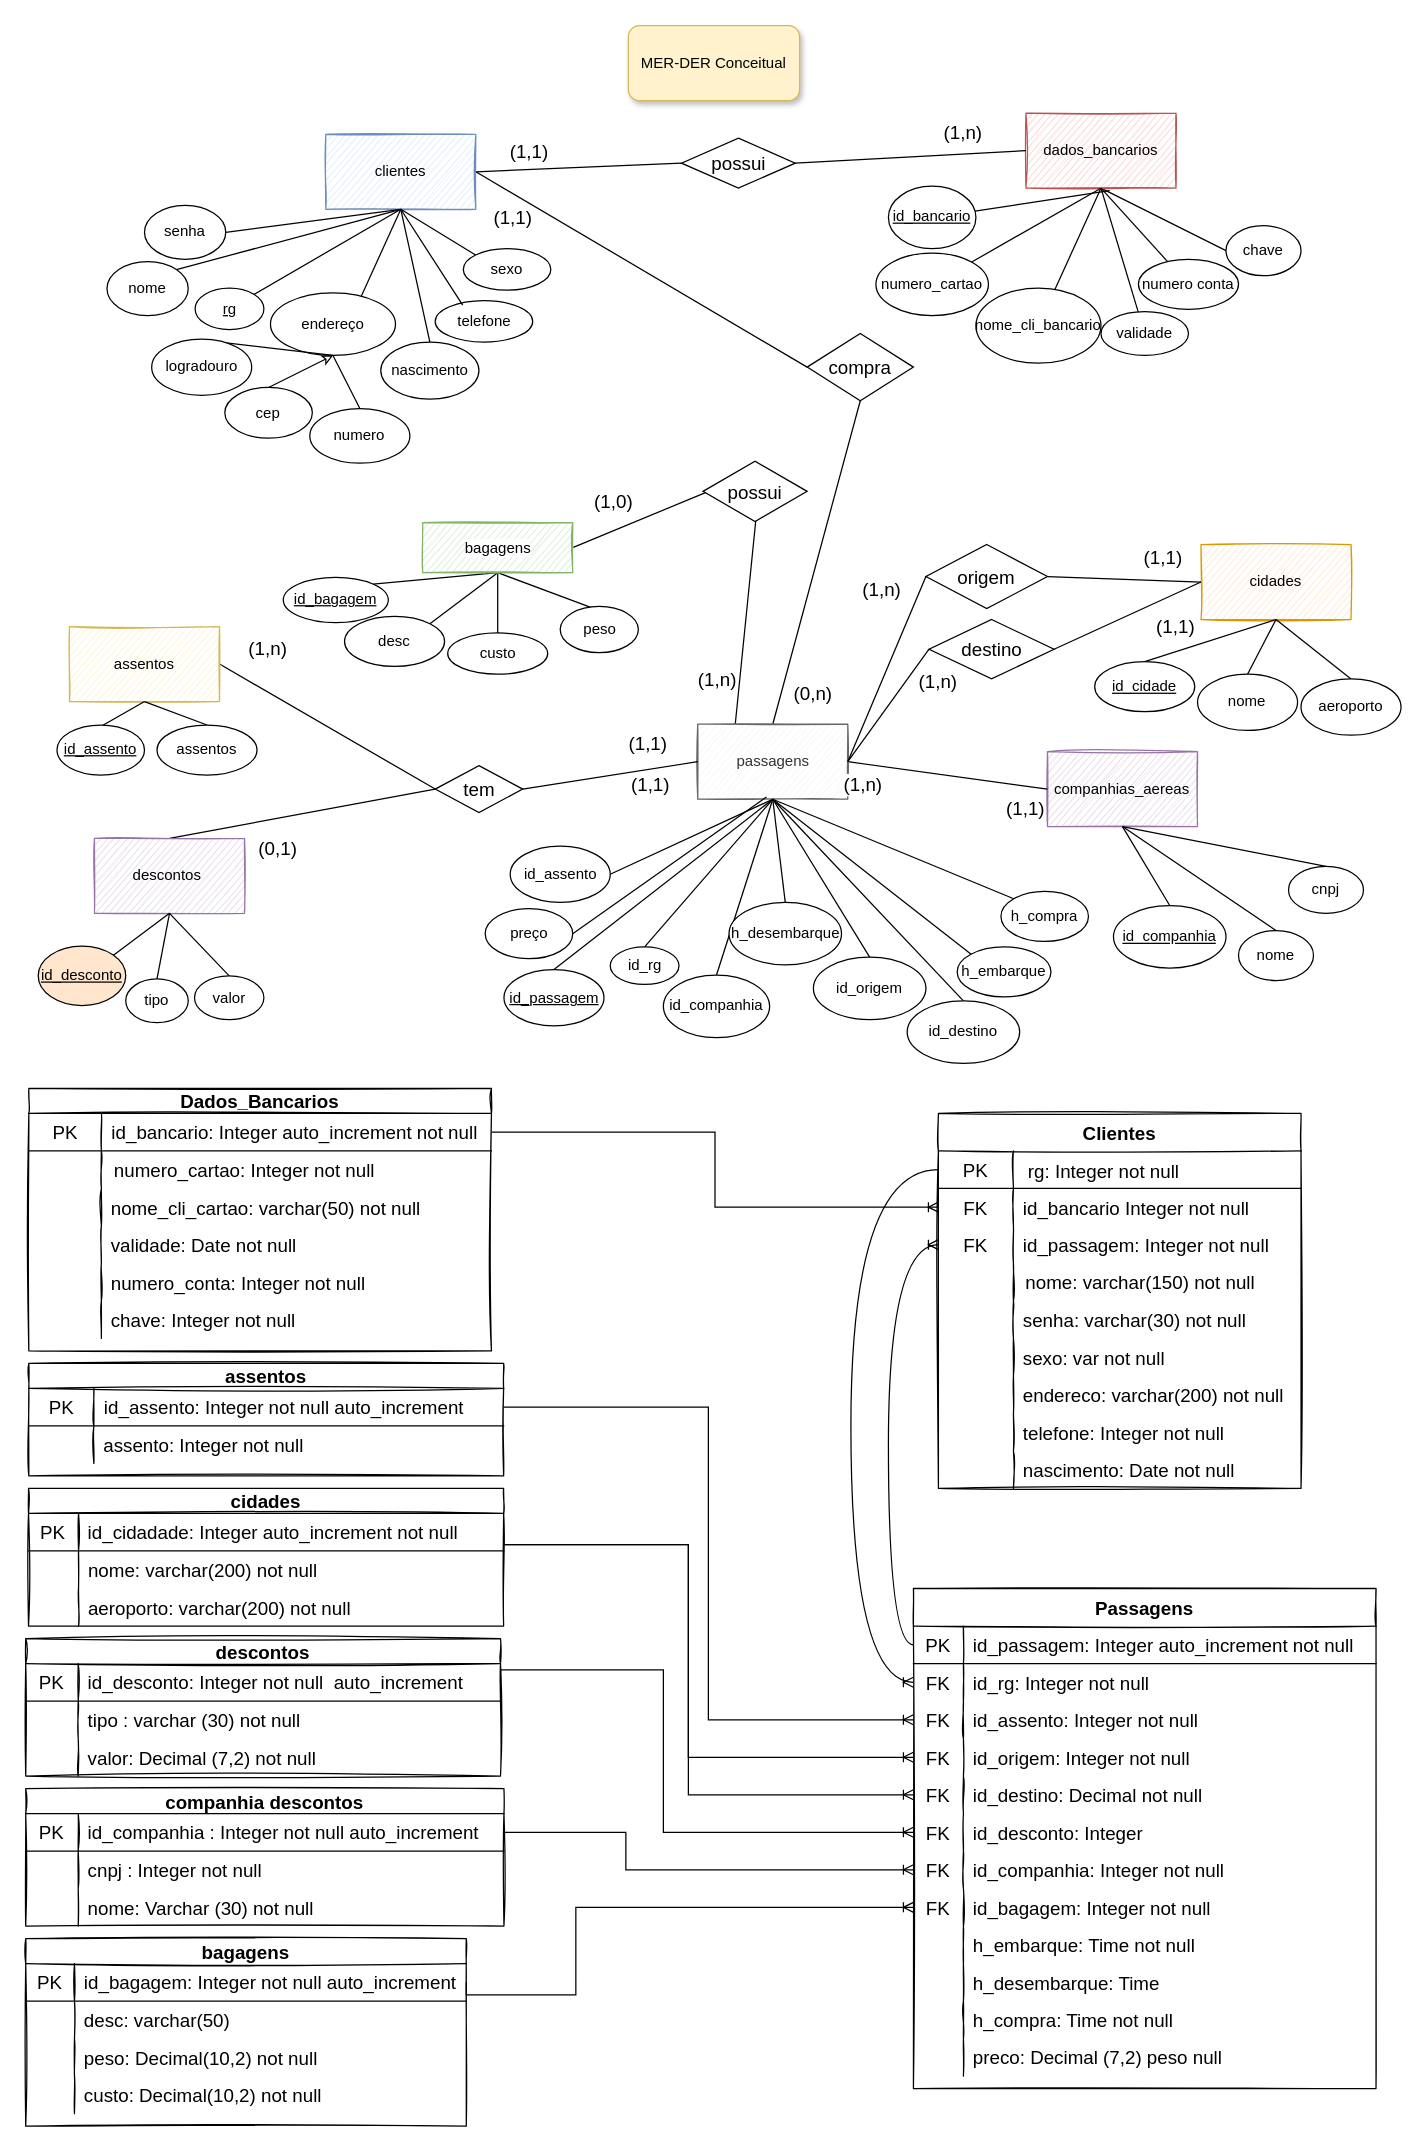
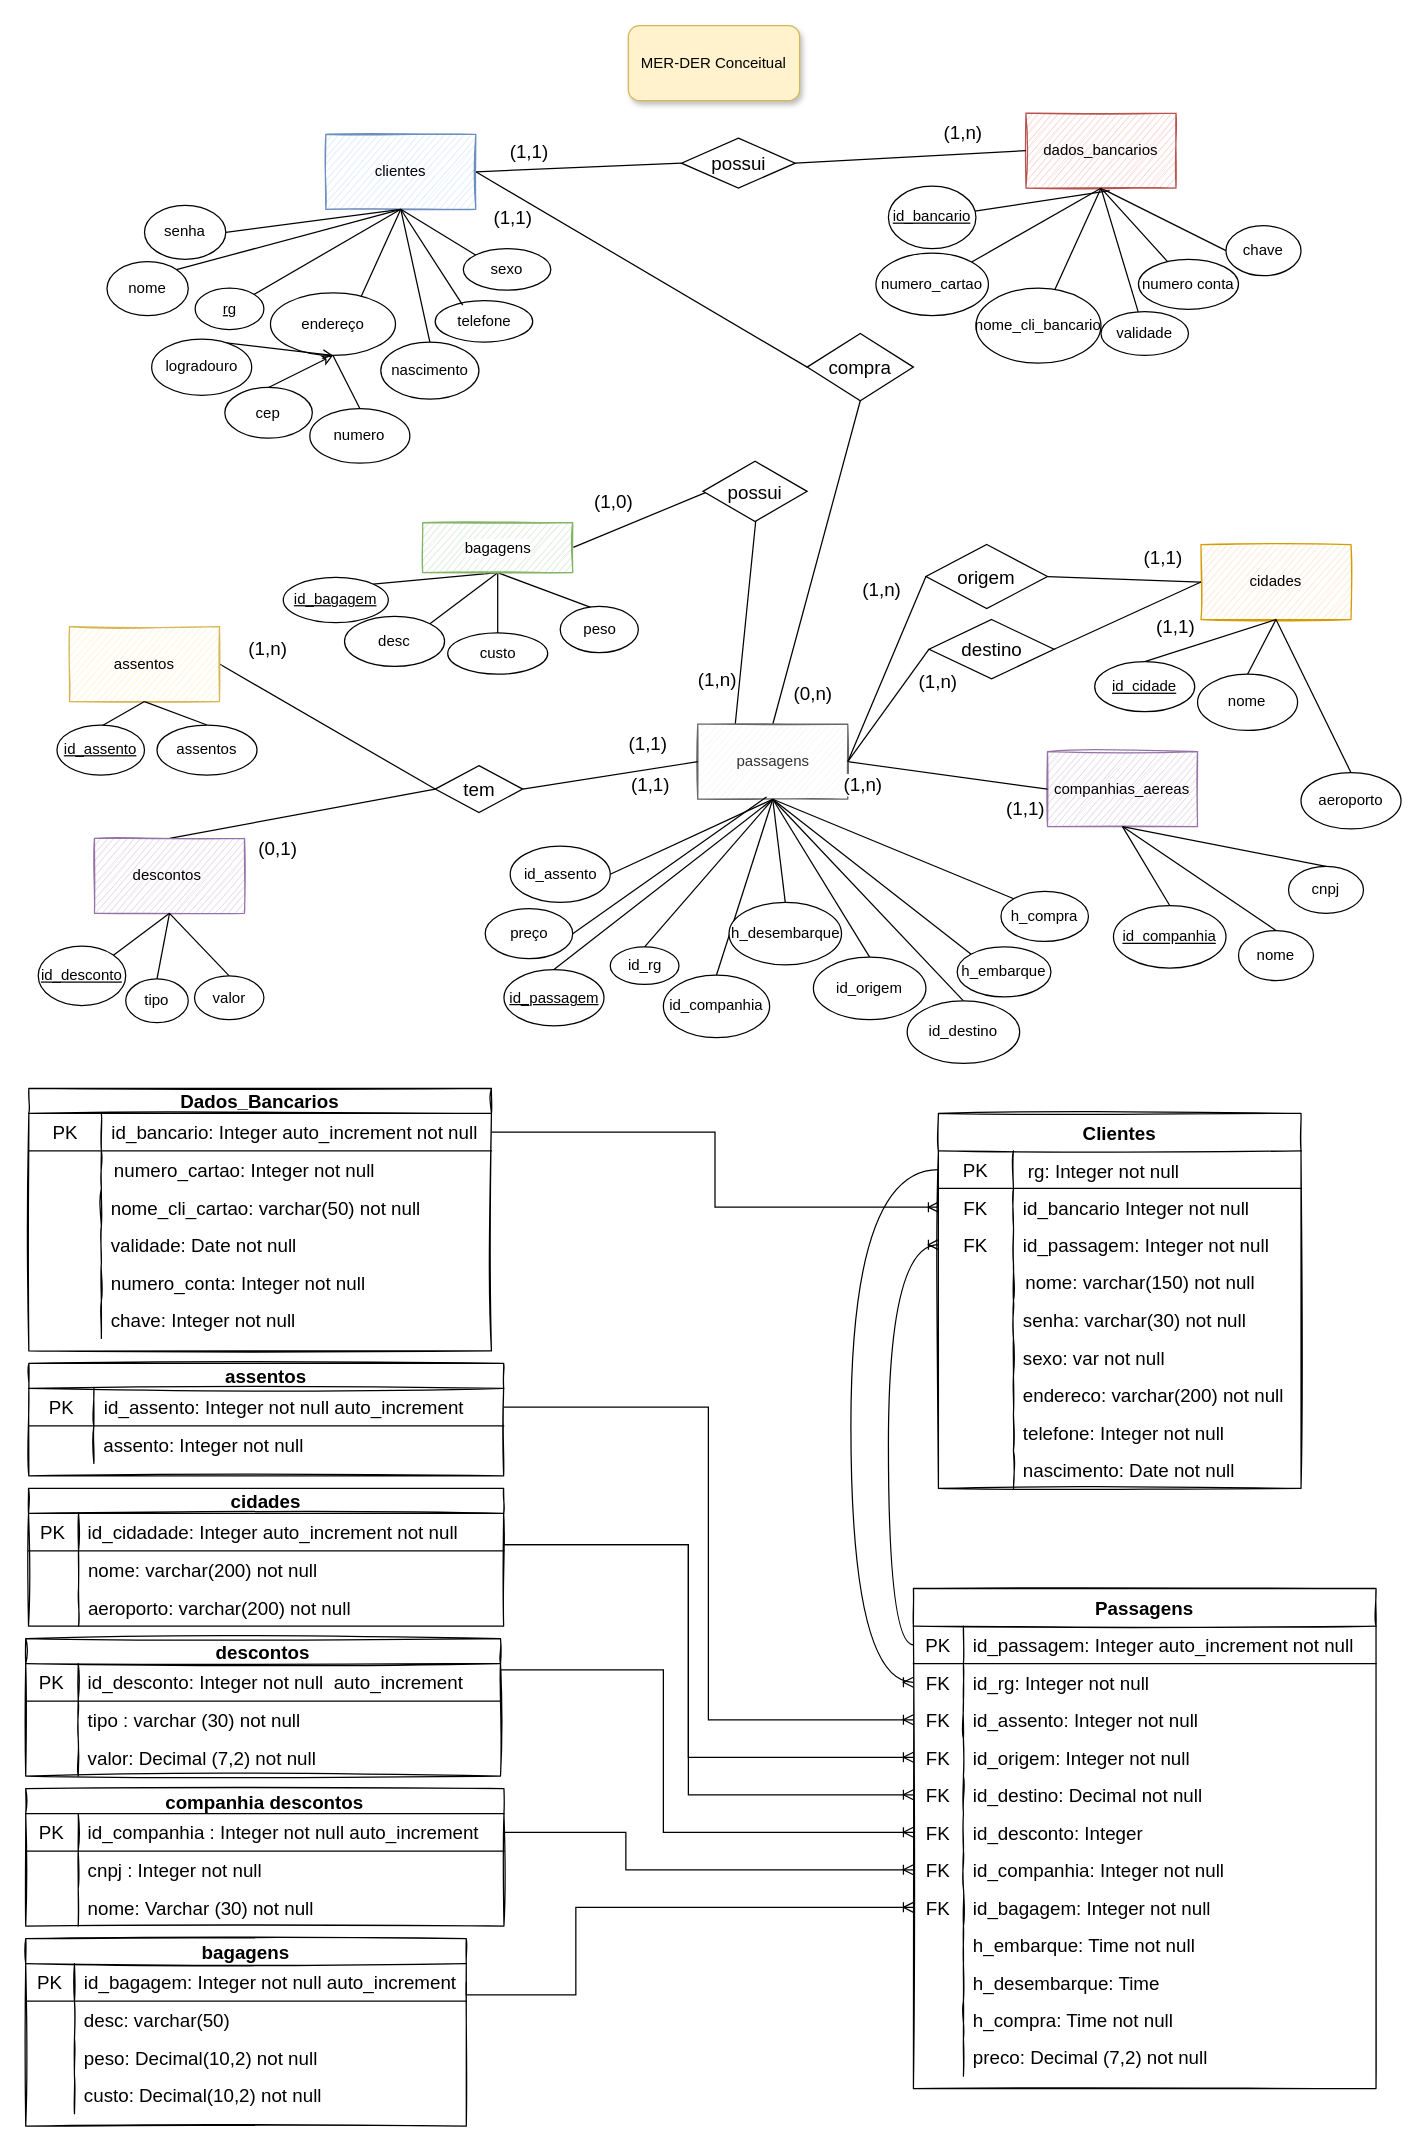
edge "endereço" -- "logradouro": arrowhead none -> open
node "aeroporto": moved (1351, 707) -> (1351, 801)
node "id_desconto": fillcolor #ffe6cc -> #ffffff
node "preco: Decimal (7,2) peso null": label "preco: Decimal (7,2) peso null" -> "preco: Decimal (7,2) not null"
